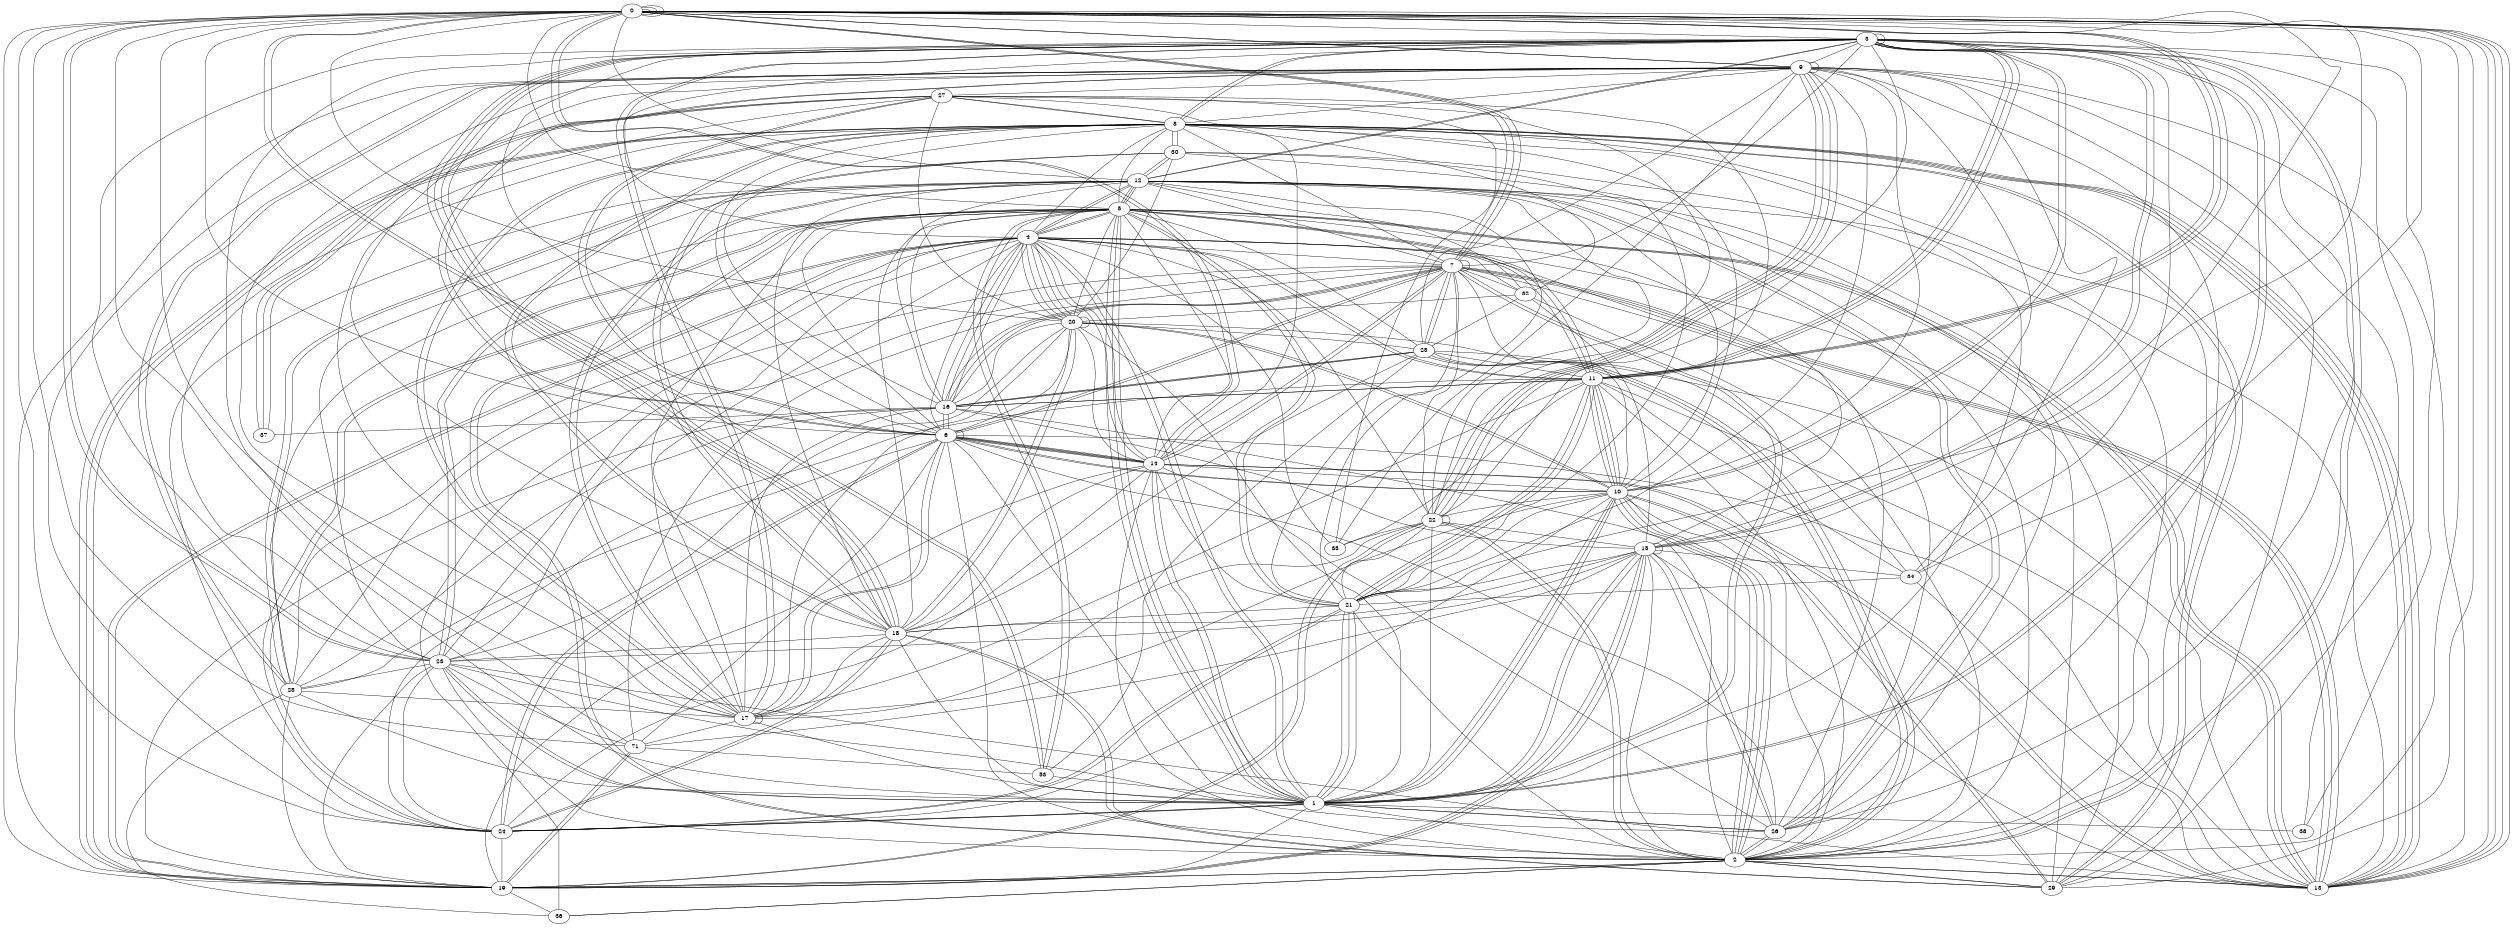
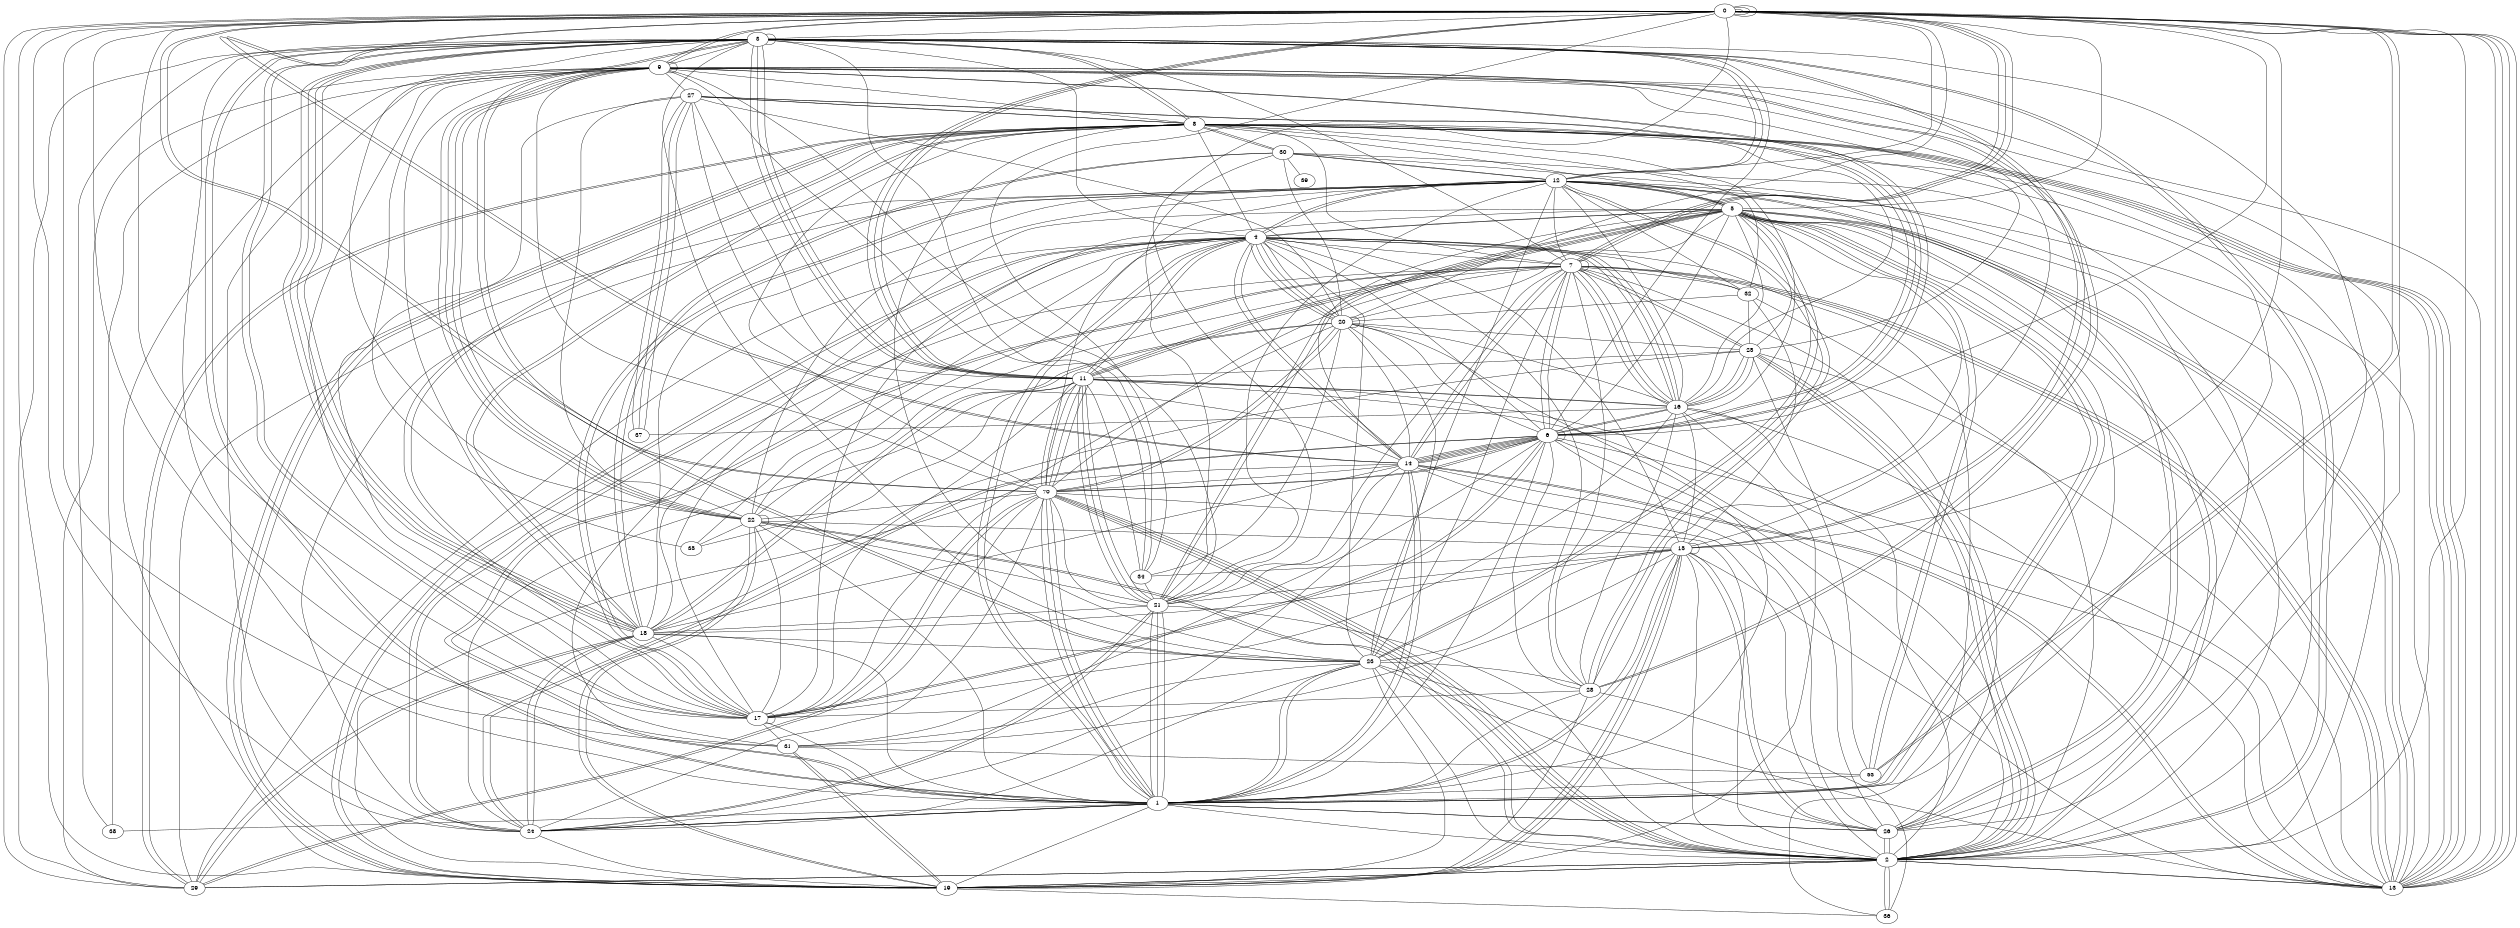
edge "27" -- "35": removed
node "39": added
node "10": label "10" -> "70"
node "71": label "71" -> "31"
edge "34" -- "13": now "16" -- "13"
